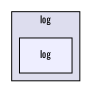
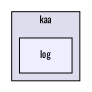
cluster "log": label "log" -> "kaa"
